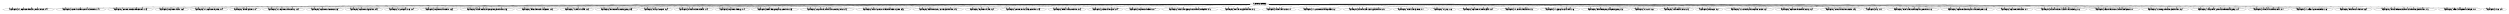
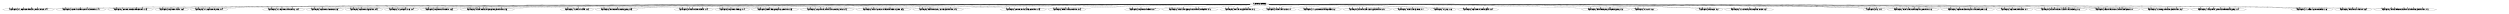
node "[digitalregistry] National Archives (2124)": removed
node "[digitalregistry] Office of Personnel Management  (2106)": removed
node "[digitalregistry] Library of Congress (2169)": removed
node "[digitalregistry] Department of State (2130)": removed
node "[digitalregistry] Architect of the Capitol (2249)": removed
node "[digitalregistry] U.S. Bureau of Reclamation (2157)": removed
node "[digitalregistry] U.S. Agency for Global Media (2168)": removed
node "[digitalregistry] Indian Health Service (2245)": removed
node "[digitalregistry] Department of Homeland Security (2139)": removed
node "[digitalregistry] Customs and Border Protection (2093)": removed
node "[digitalregistry] National Labor Relations Board (2217)": removed
node "[digitalregistry] Office of Management and Budget (2100)": removed
node "[digitalregistry] USMC (2241)": removed
